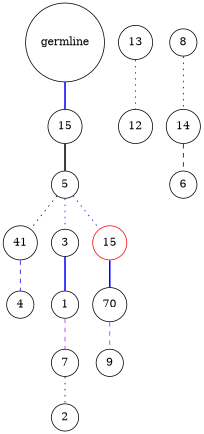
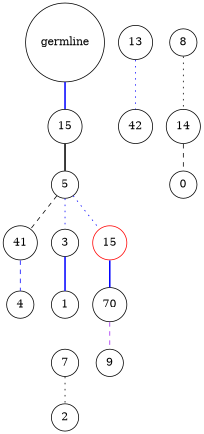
node "12": label "12" -> "42"
node "6": label "6" -> "0"
edge "5" -- "41": style dotted -> dashed
edge "1" -- "7": removed
